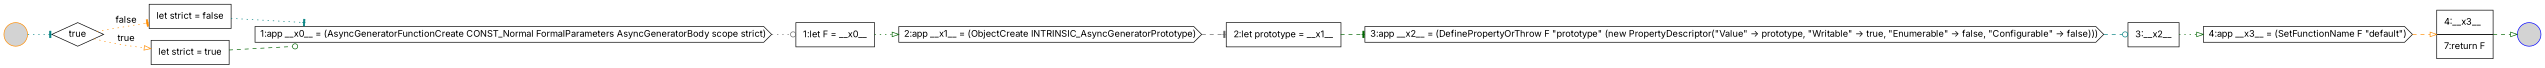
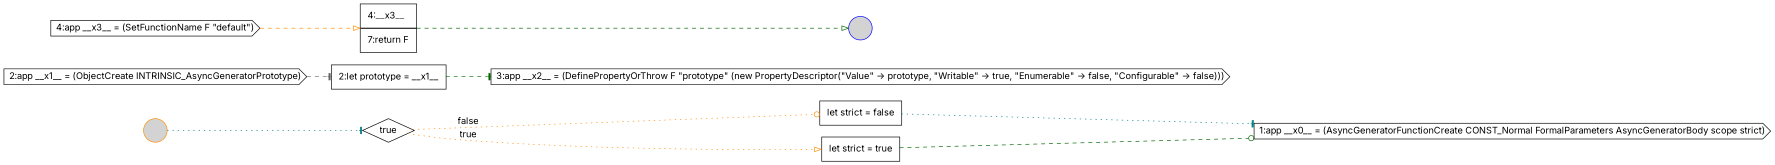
edge "true" -> "let strict = false": arrowhead tee -> odot
node "1:let F = __x0__": removed
node "3:__x2__": removed
